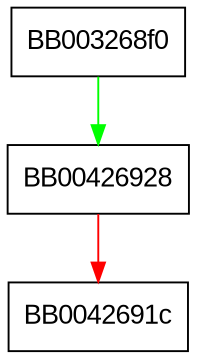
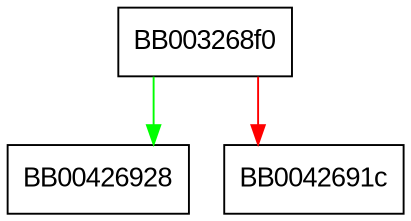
edge "BB00426928" -> "BB0042691c": now "BB003268f0" -> "BB0042691c"
